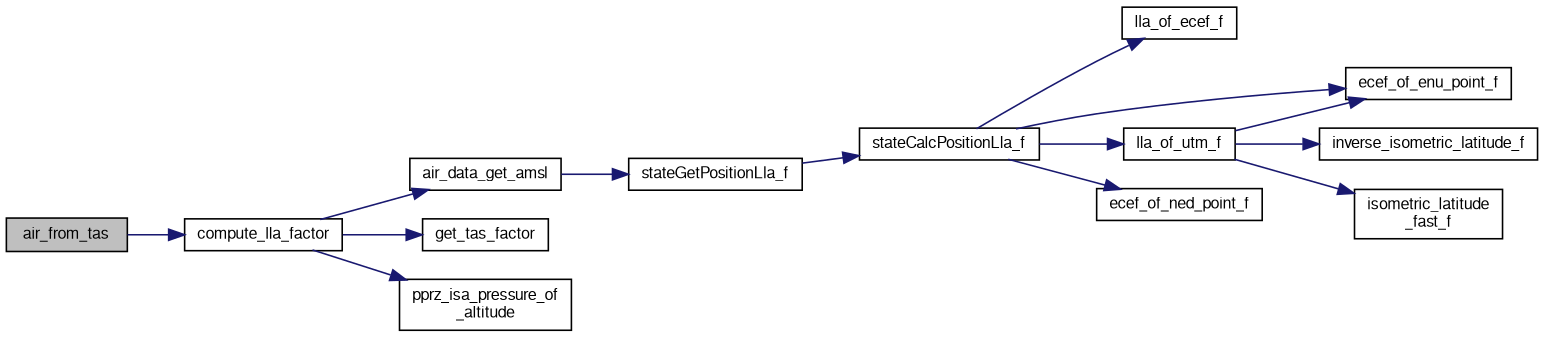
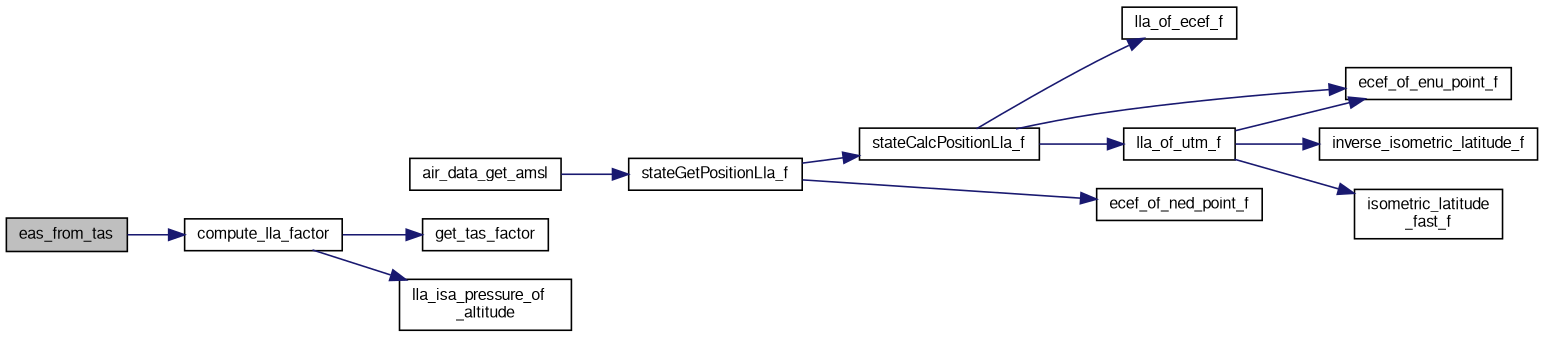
edge "stateCalcPositionLla_f" -> "ecef_of_ned_point_f": now "stateGetPositionLla_f" -> "ecef_of_ned_point_f"
edge "compute_lla_factor" -> "air_data_get_amsl": removed
node "air_from_tas": label "air_from_tas" -> "eas_from_tas"
node "pprz_isa_pressure_of _altitude": label "pprz_isa_pressure_of _altitude" -> "lla_isa_pressure_of _altitude"
